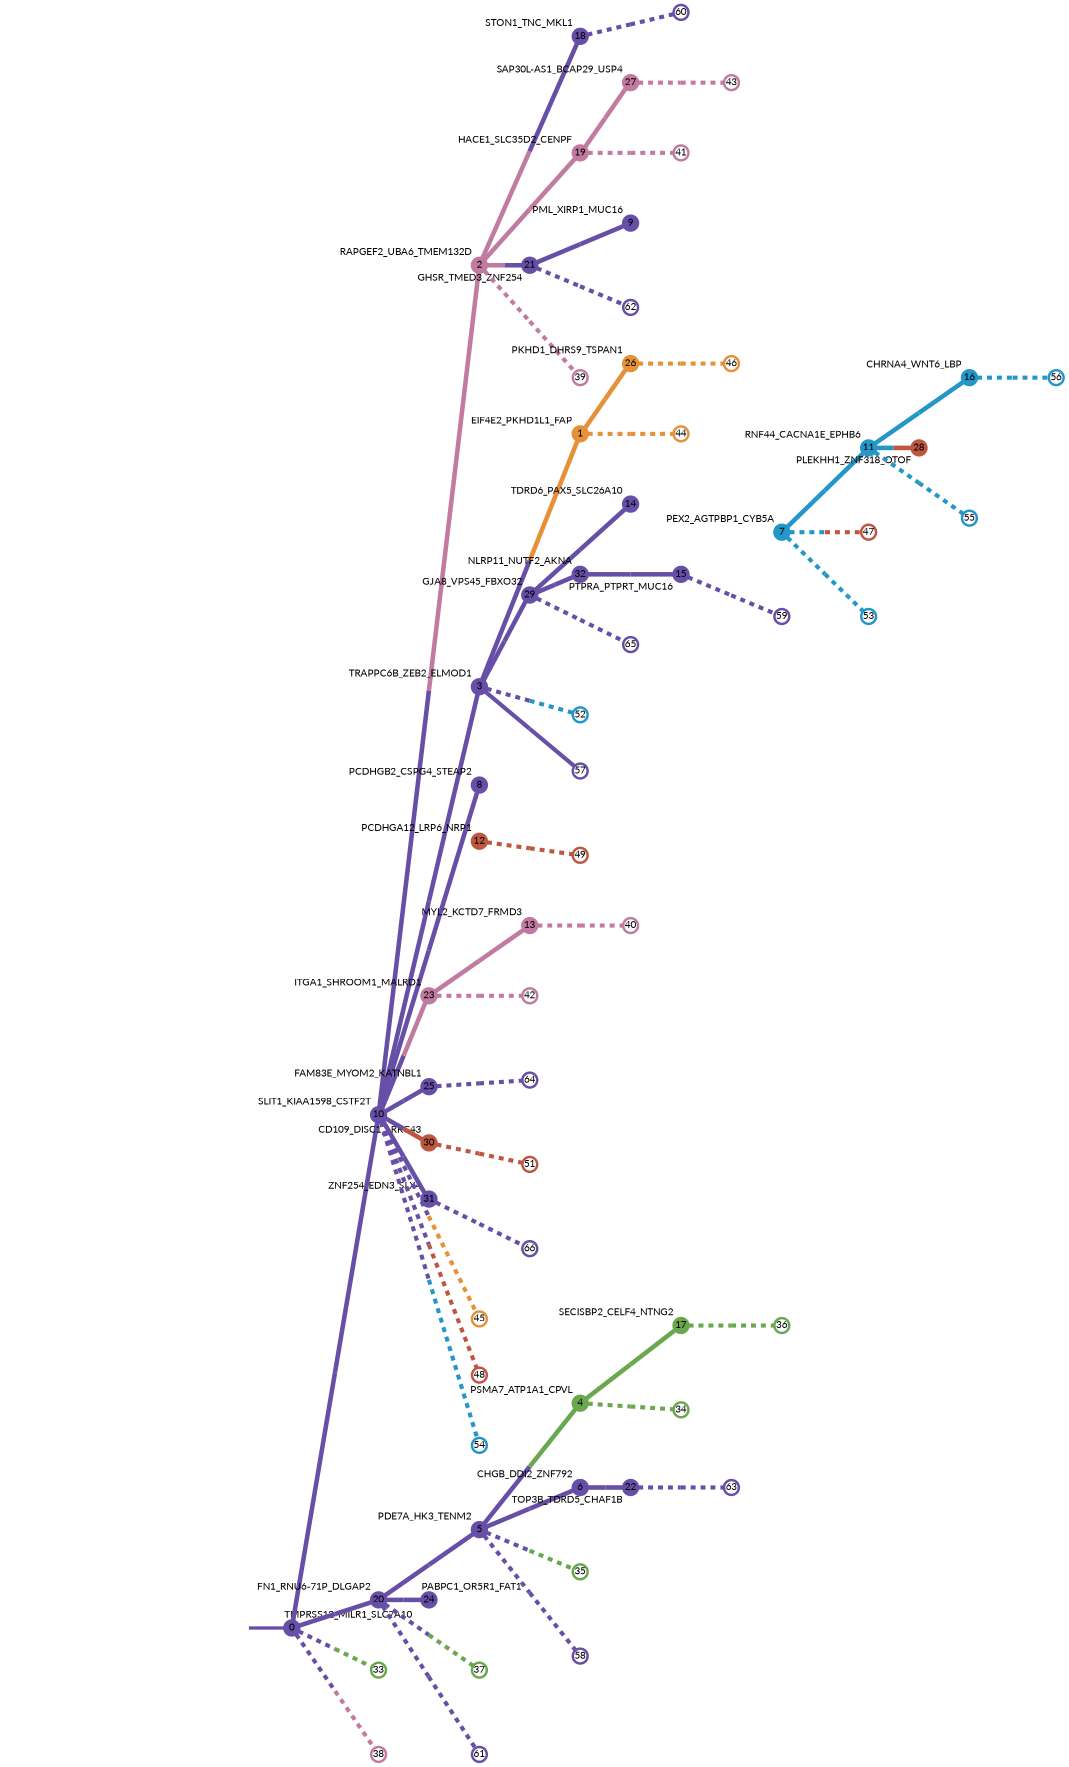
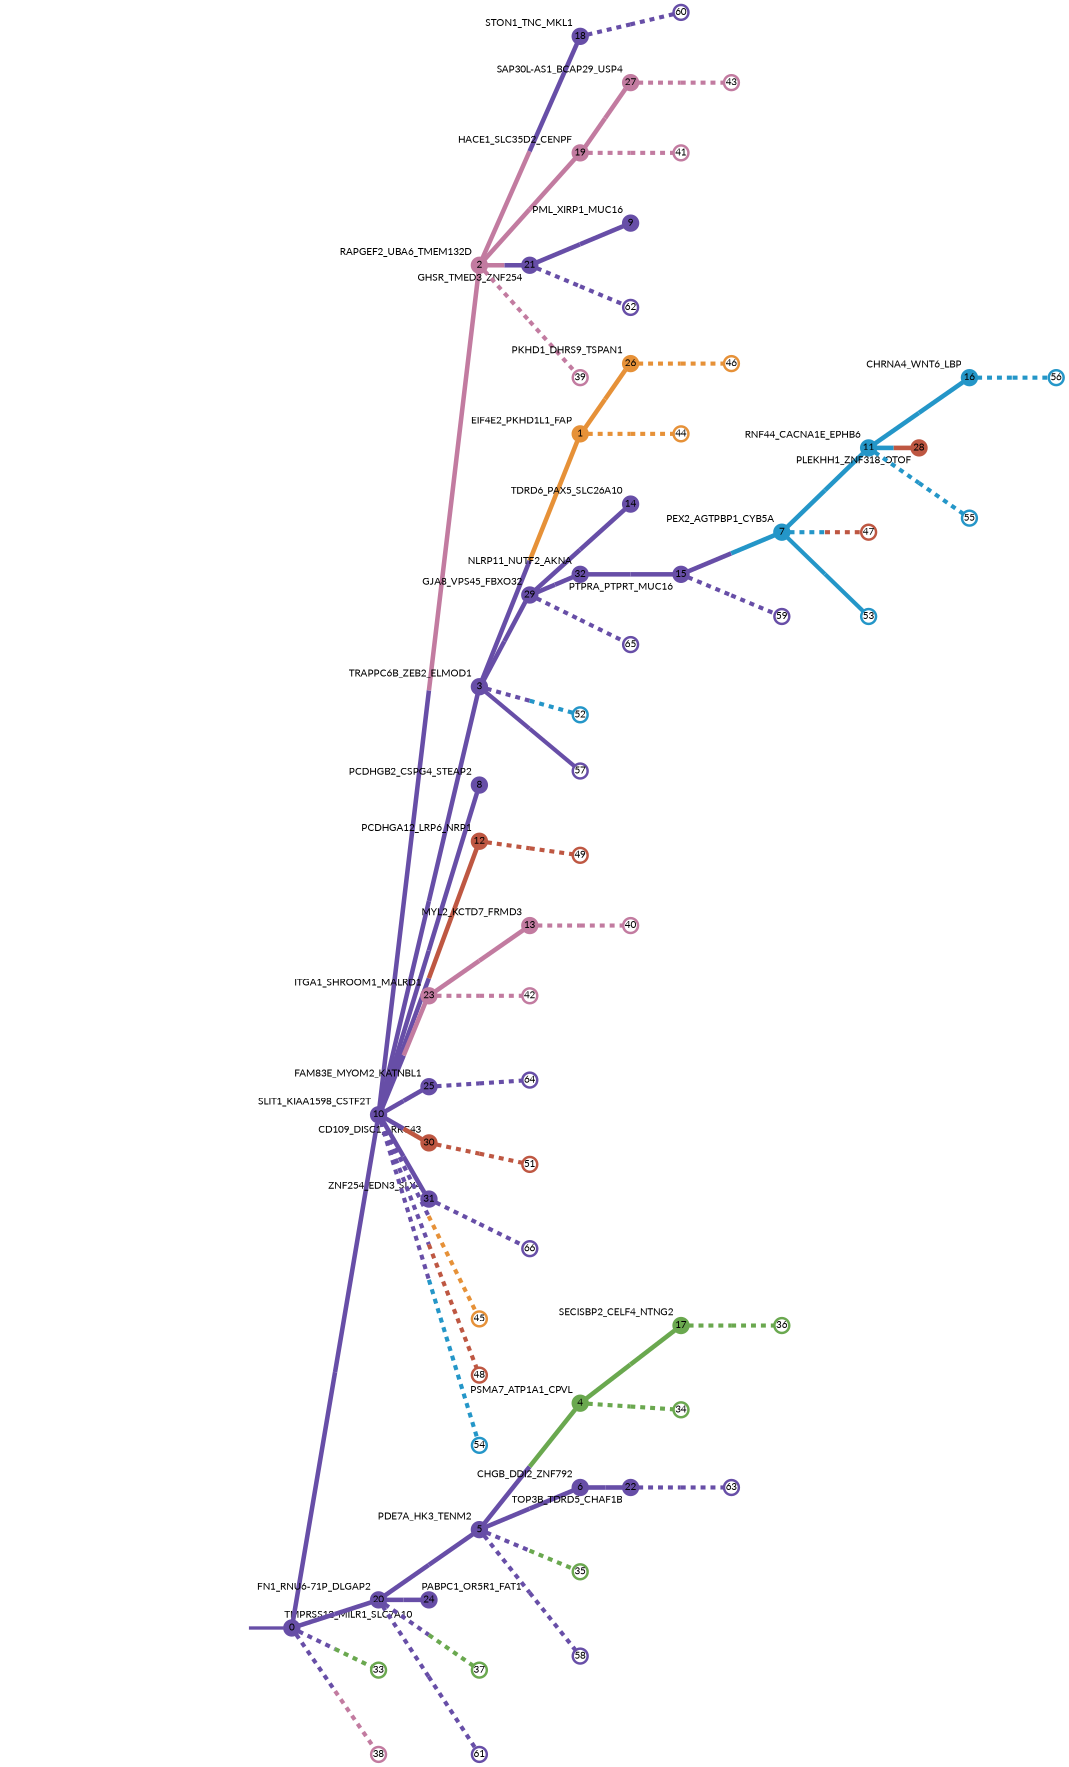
edge "15 PTPRA_PTPRT_MUC16" -> "7 PEX2_AGTPBP1_CYB5A": added
edge "7 PEX2_AGTPBP1_CYB5A" -> "53": style dashed -> solid
edge "10 SLIT1_KIAA1598_CSTF2T" -> "12 PCDHGA12_LRP6_NRP1": added
